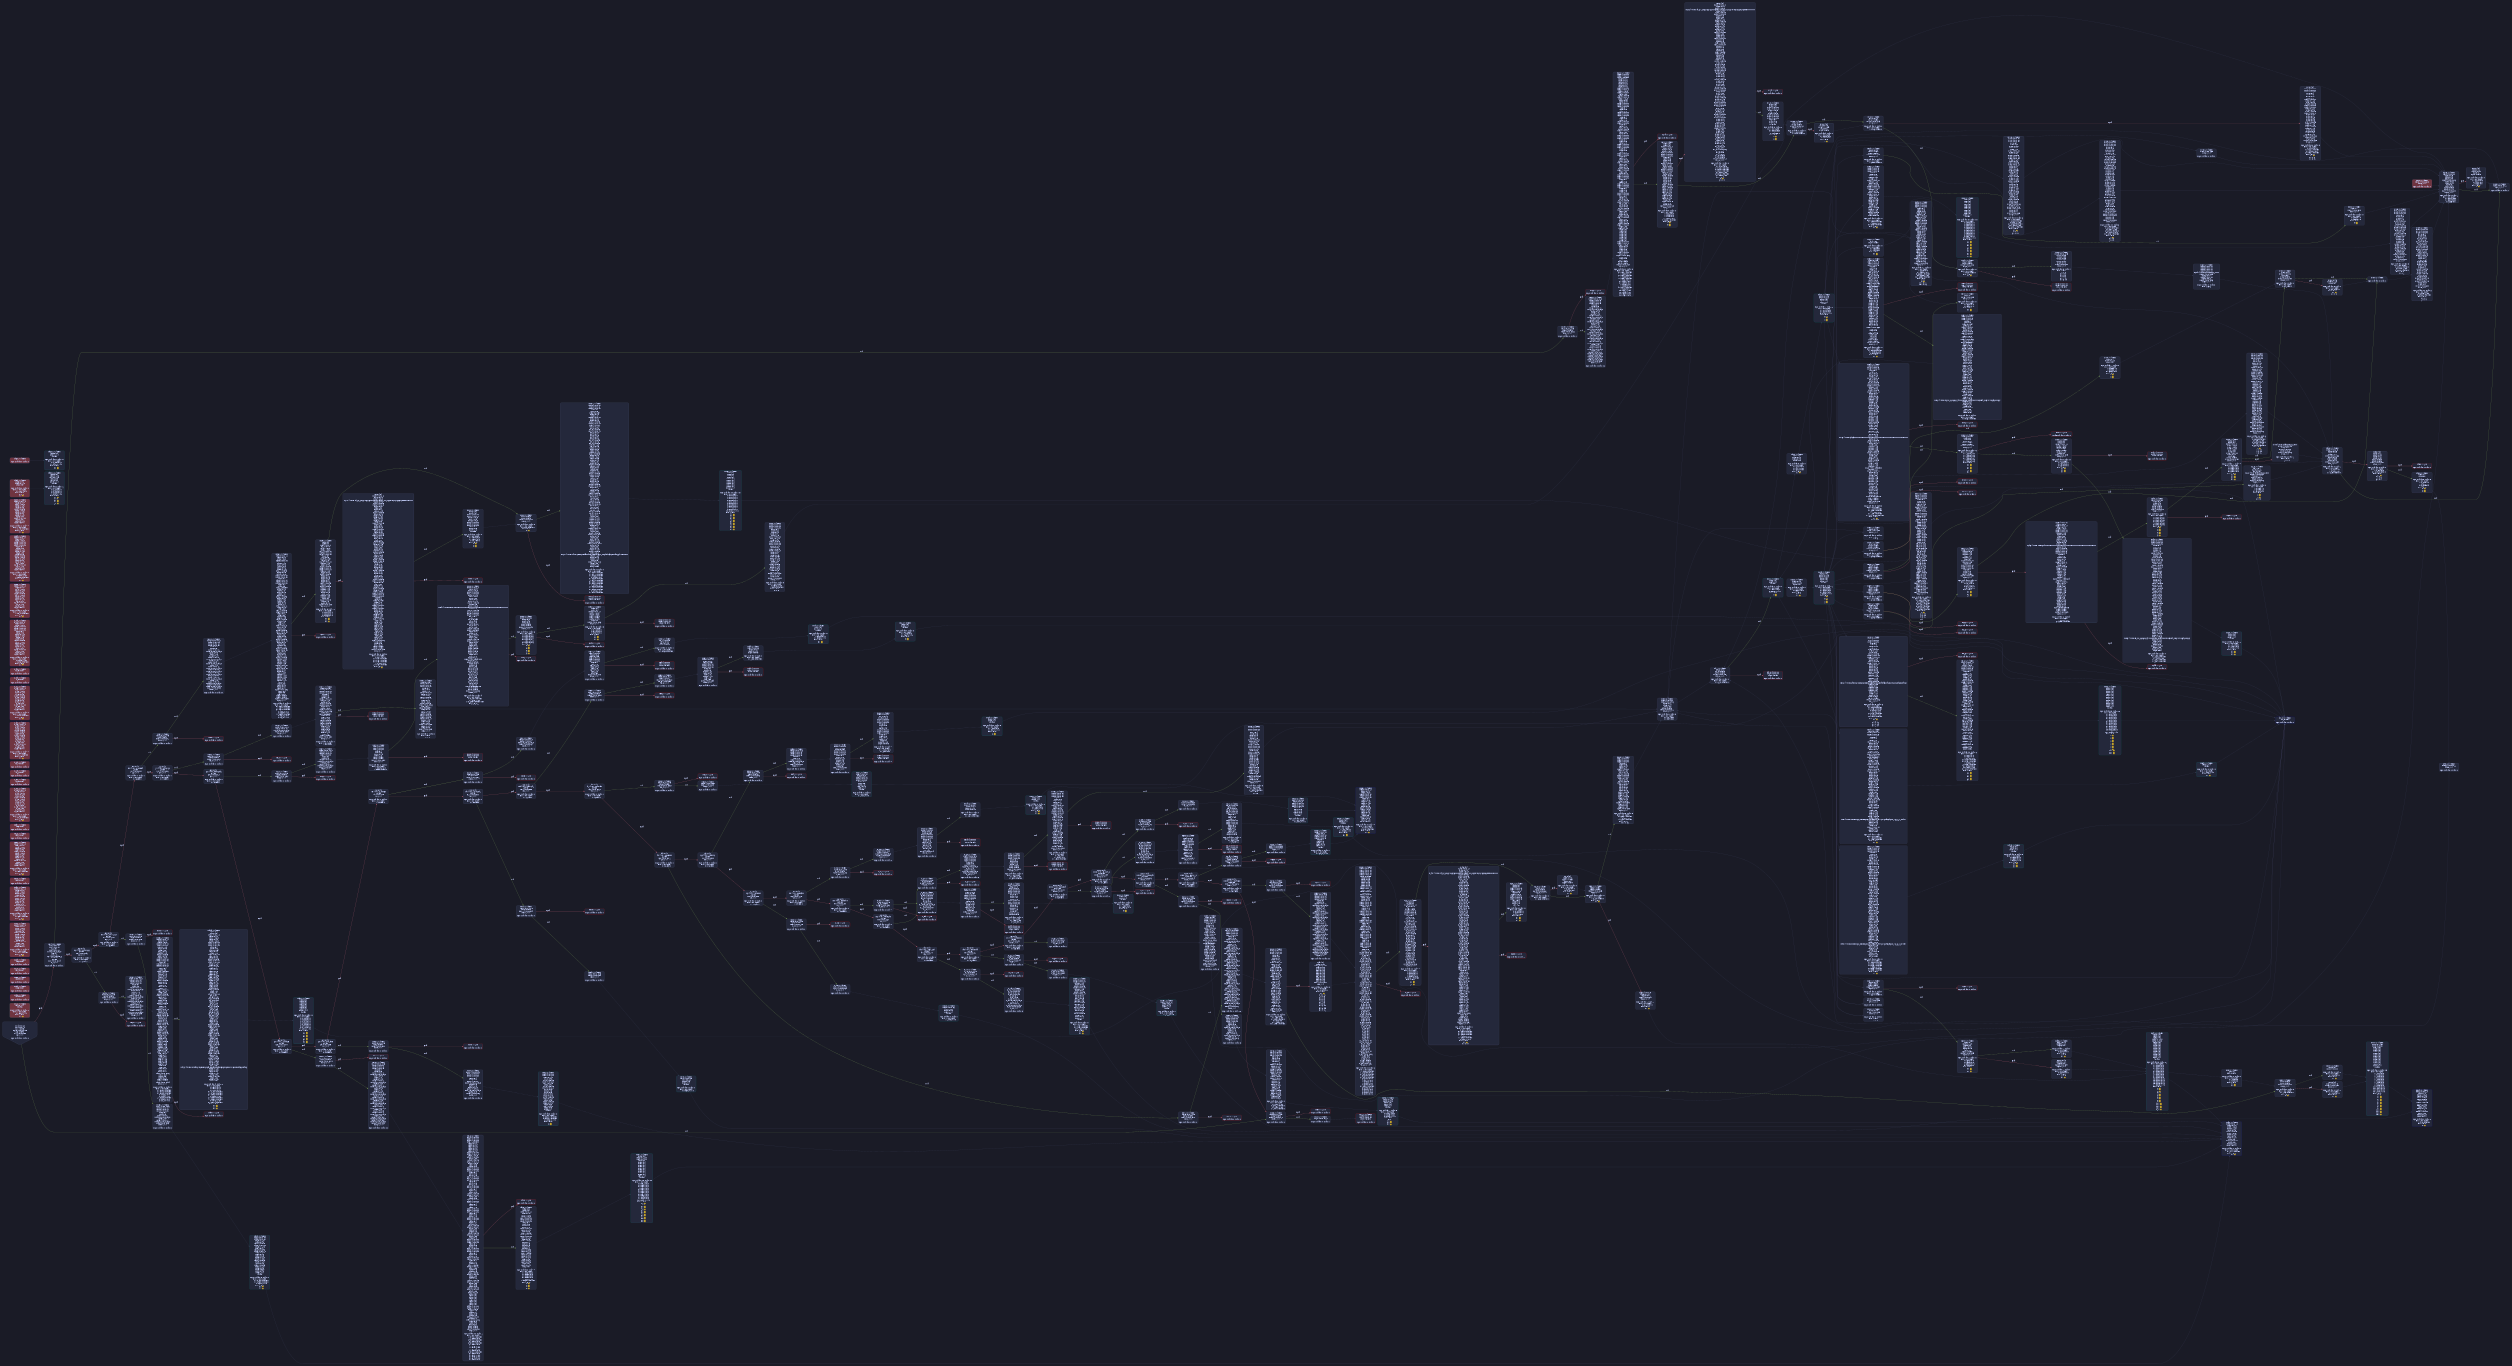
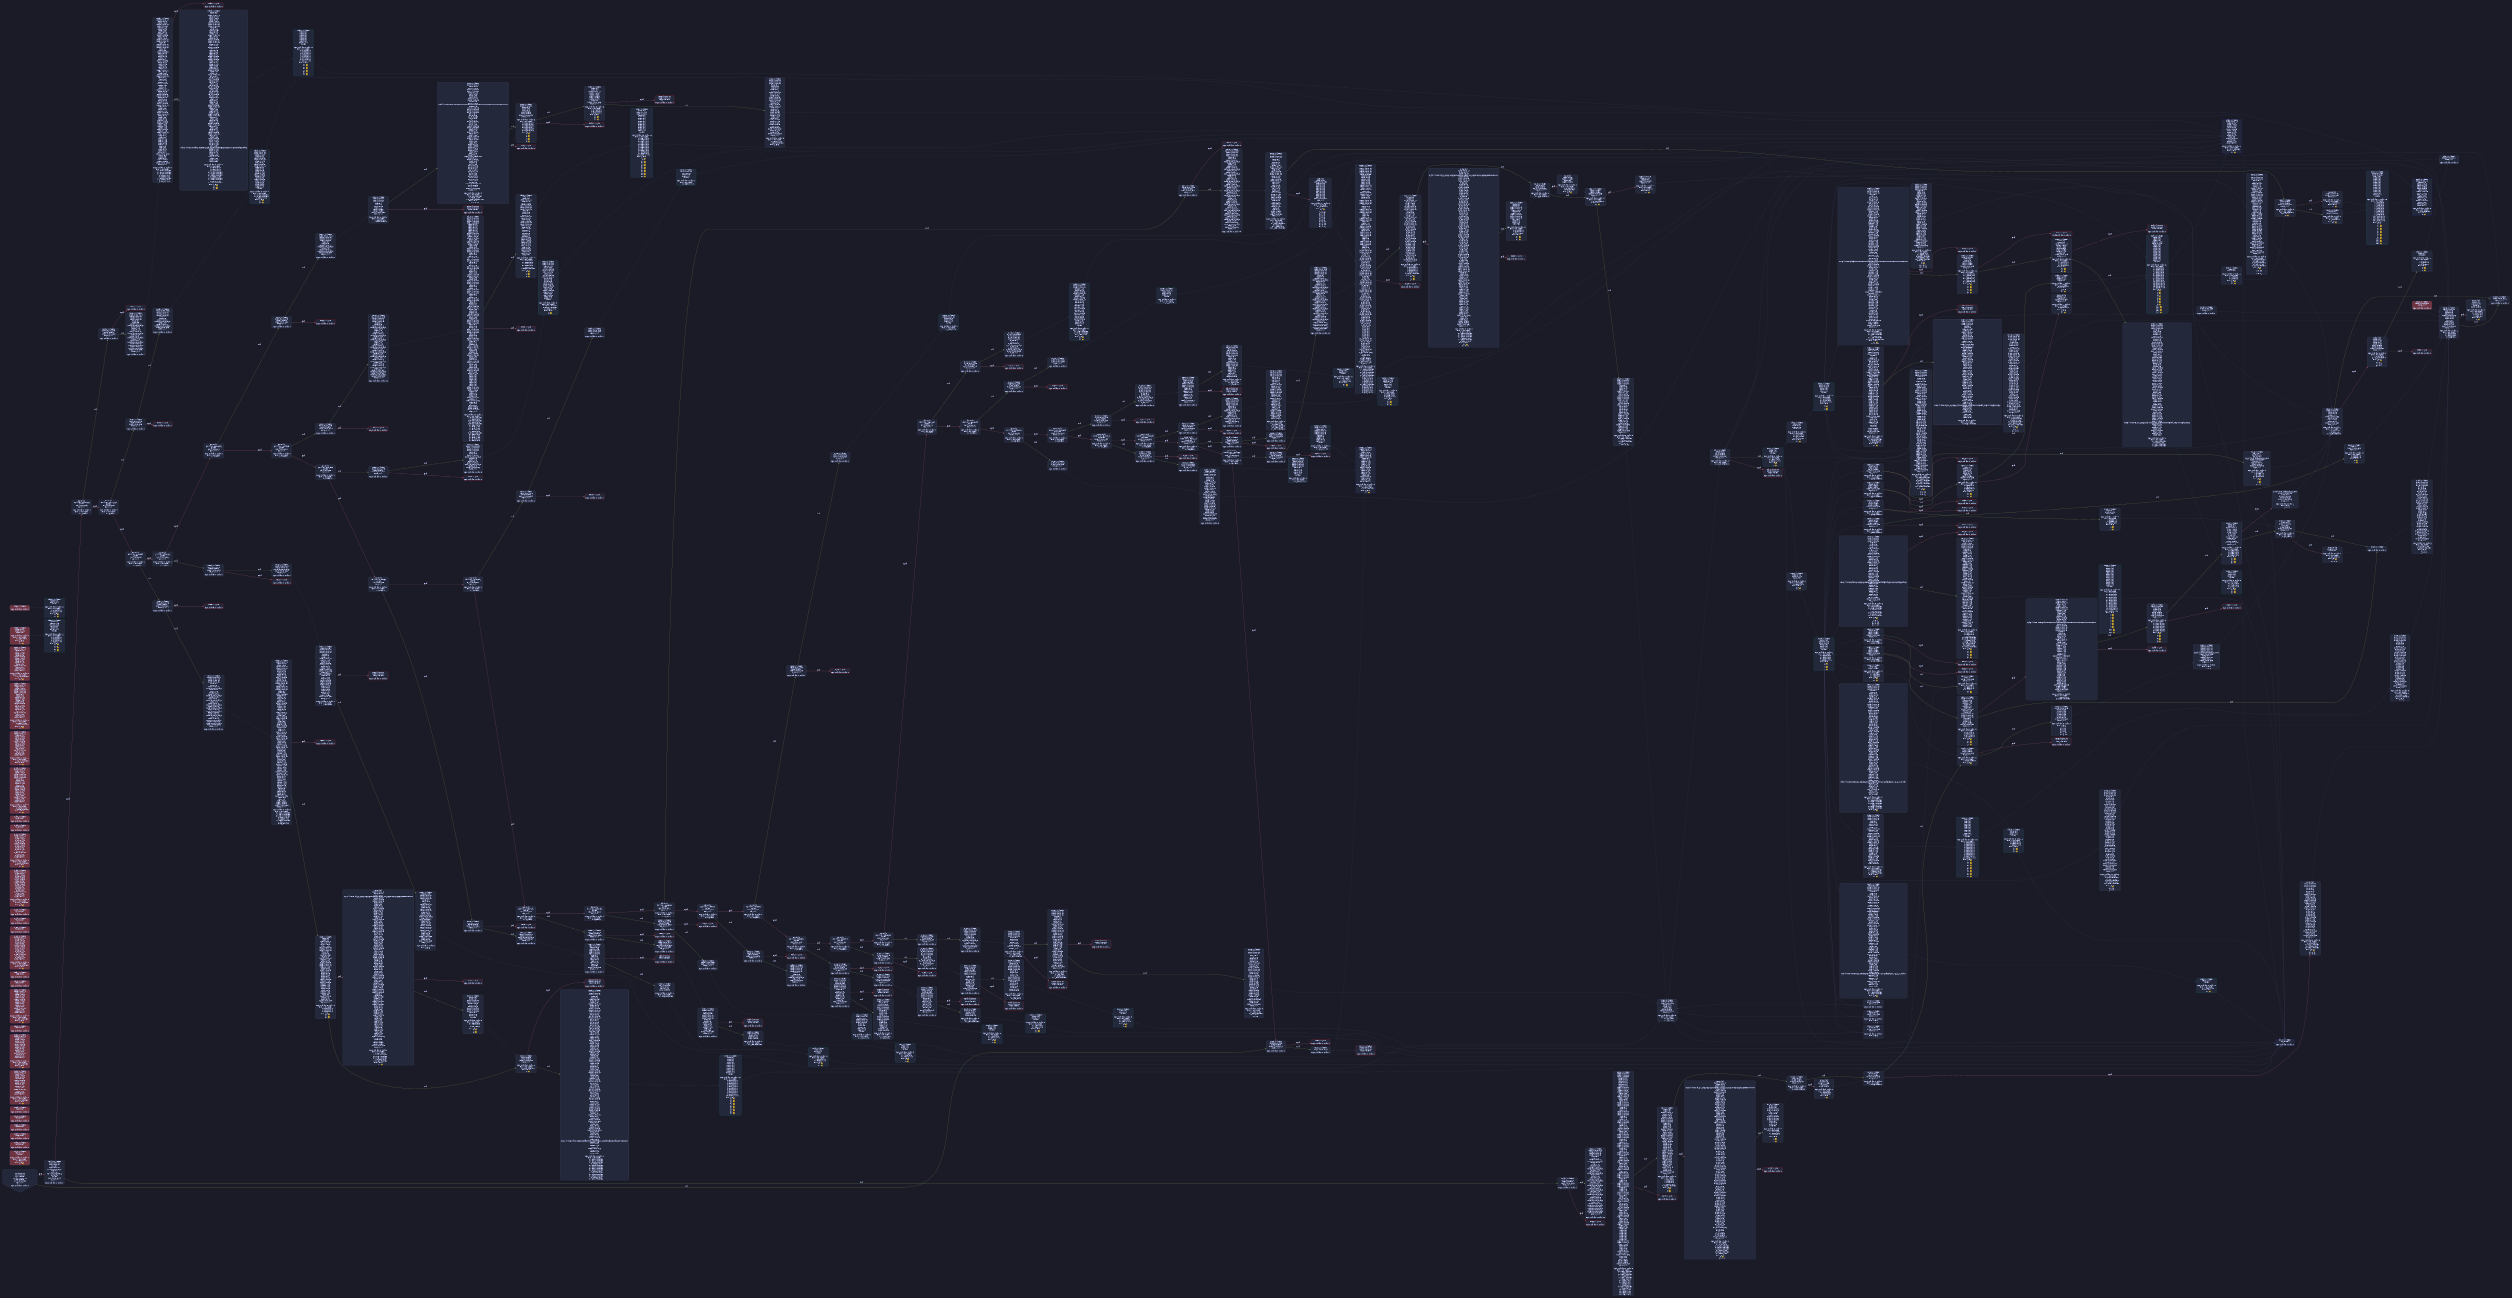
node "[1870] INVALID Stack size req: 0, ecf: 0": label "[1870] INVALID Stack size req: 0, ecf: 0" -> "[1870] INVALID Stack size req: 0, sizeΔ: 0"
node "[18c1] INVALID Stack size req: 0, sizeΔ: 0": added
node "[0457] INVALID Stack size req: 0, sizeΔ: 0": removed
